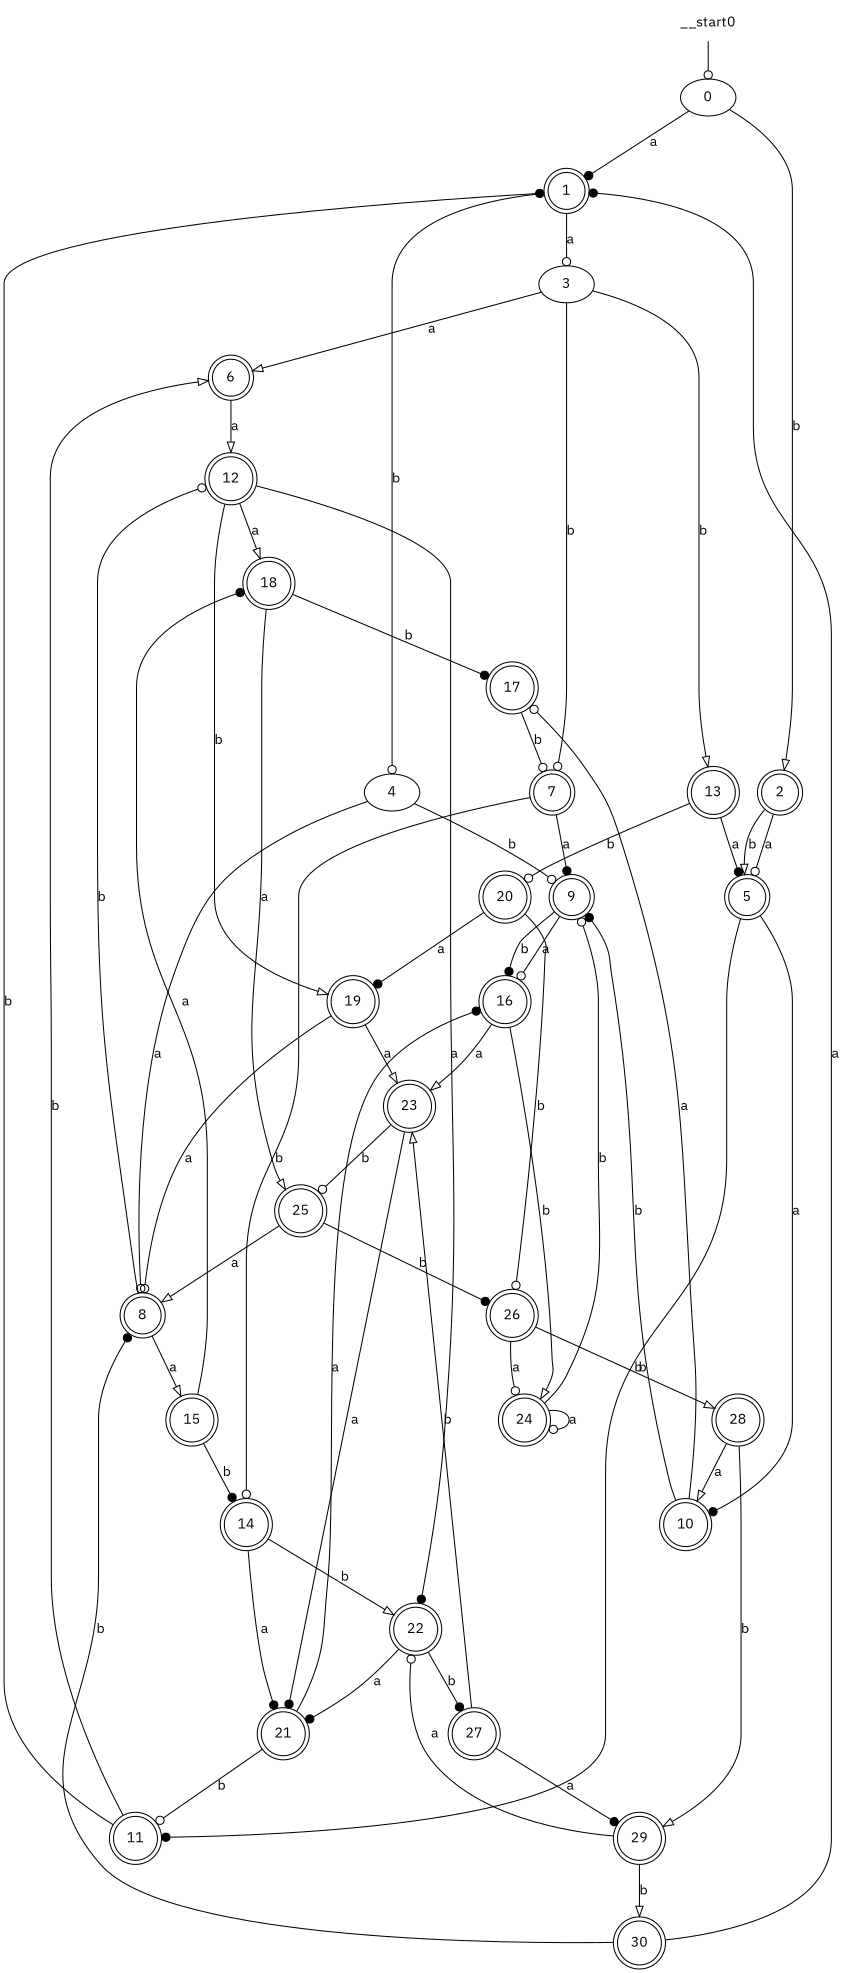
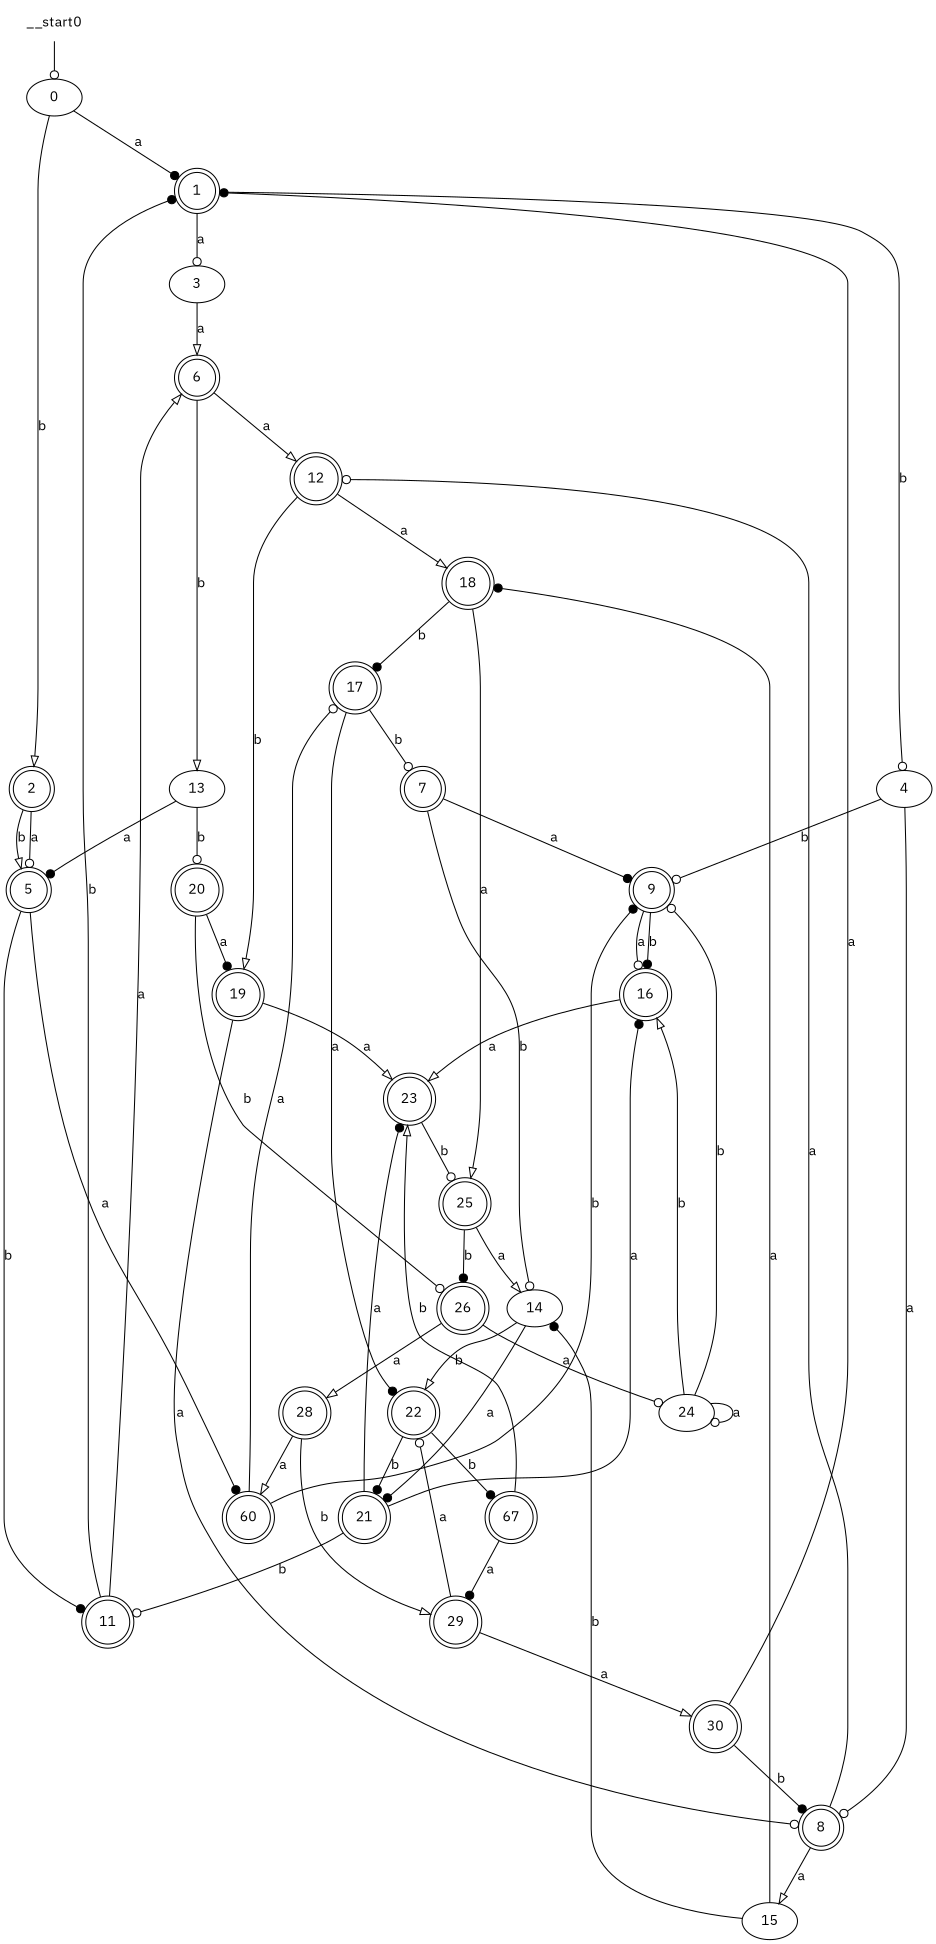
edge "3" -> "13": now "6" -> "13"
edge "3" -> "7": removed, label "b"
node "13": shape doublecircle -> ellipse
edge "8" -> "12": label "b" -> "a"
edge "12" -> "22": now "17" -> "22"
edge "11" -> "6": label "b" -> "a"
edge "16" -> "24": reversed
edge "25" -> "8": now "25" -> "14"
edge "26" -> "28": label "b" -> "a"
edge "23" -> "21": reversed
node "15": shape doublecircle -> ellipse
node "24": shape doublecircle -> ellipse
node "14": shape doublecircle -> ellipse
node "10": label "10" -> "60"
edge "22" -> "21": label "a" -> "b"
node "27": label "27" -> "67"
edge "29" -> "30": label "b" -> "a"
